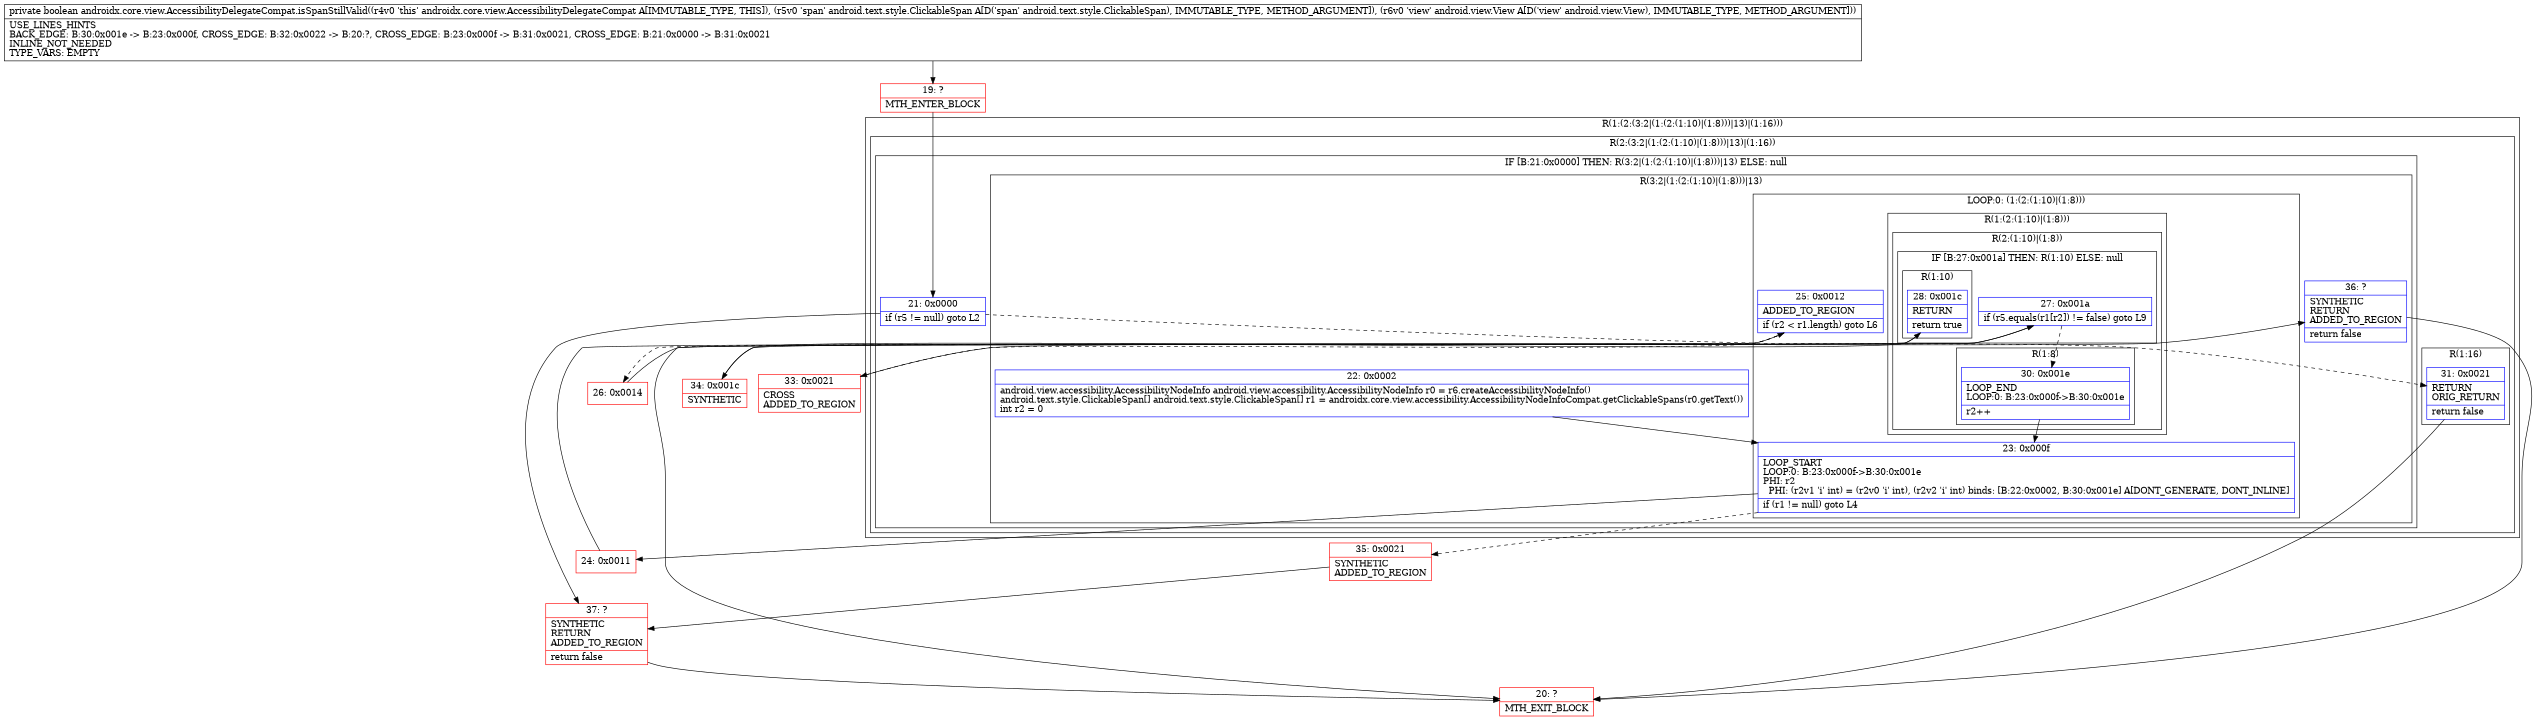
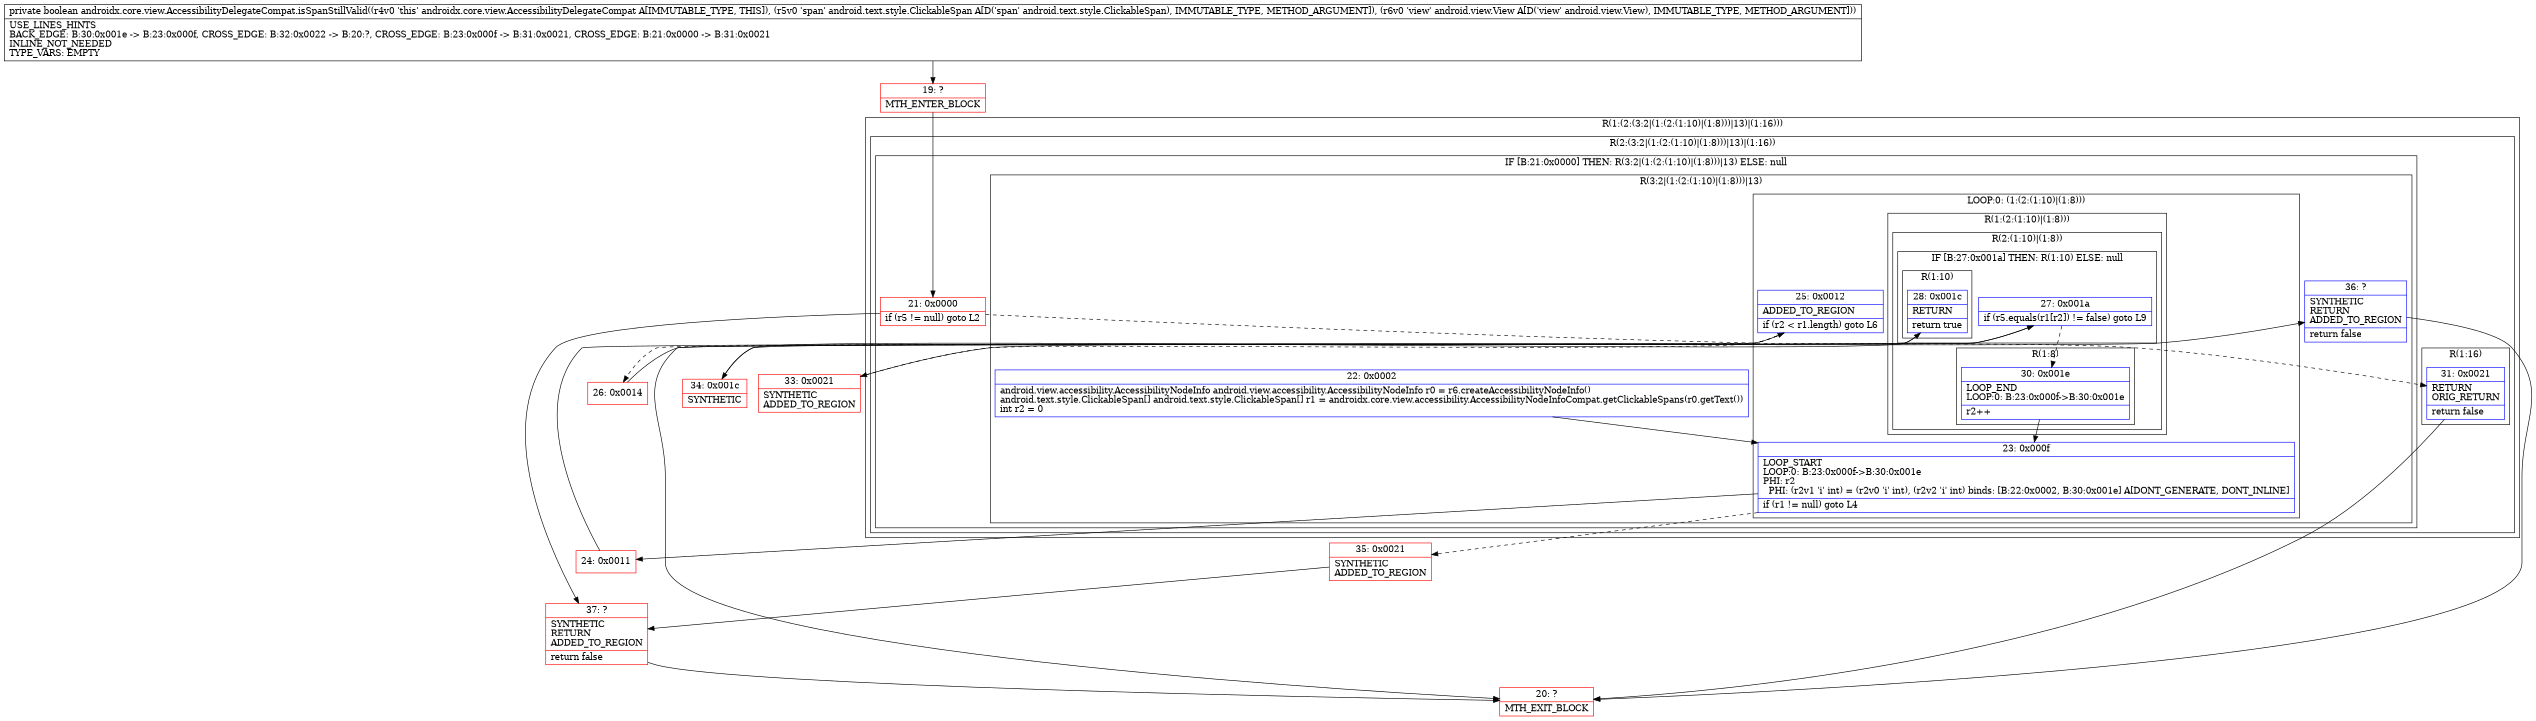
node "21: 0x0000": color blue -> red
node "33: 0x0021": text "CROSS" -> "SYNTHETIC"
